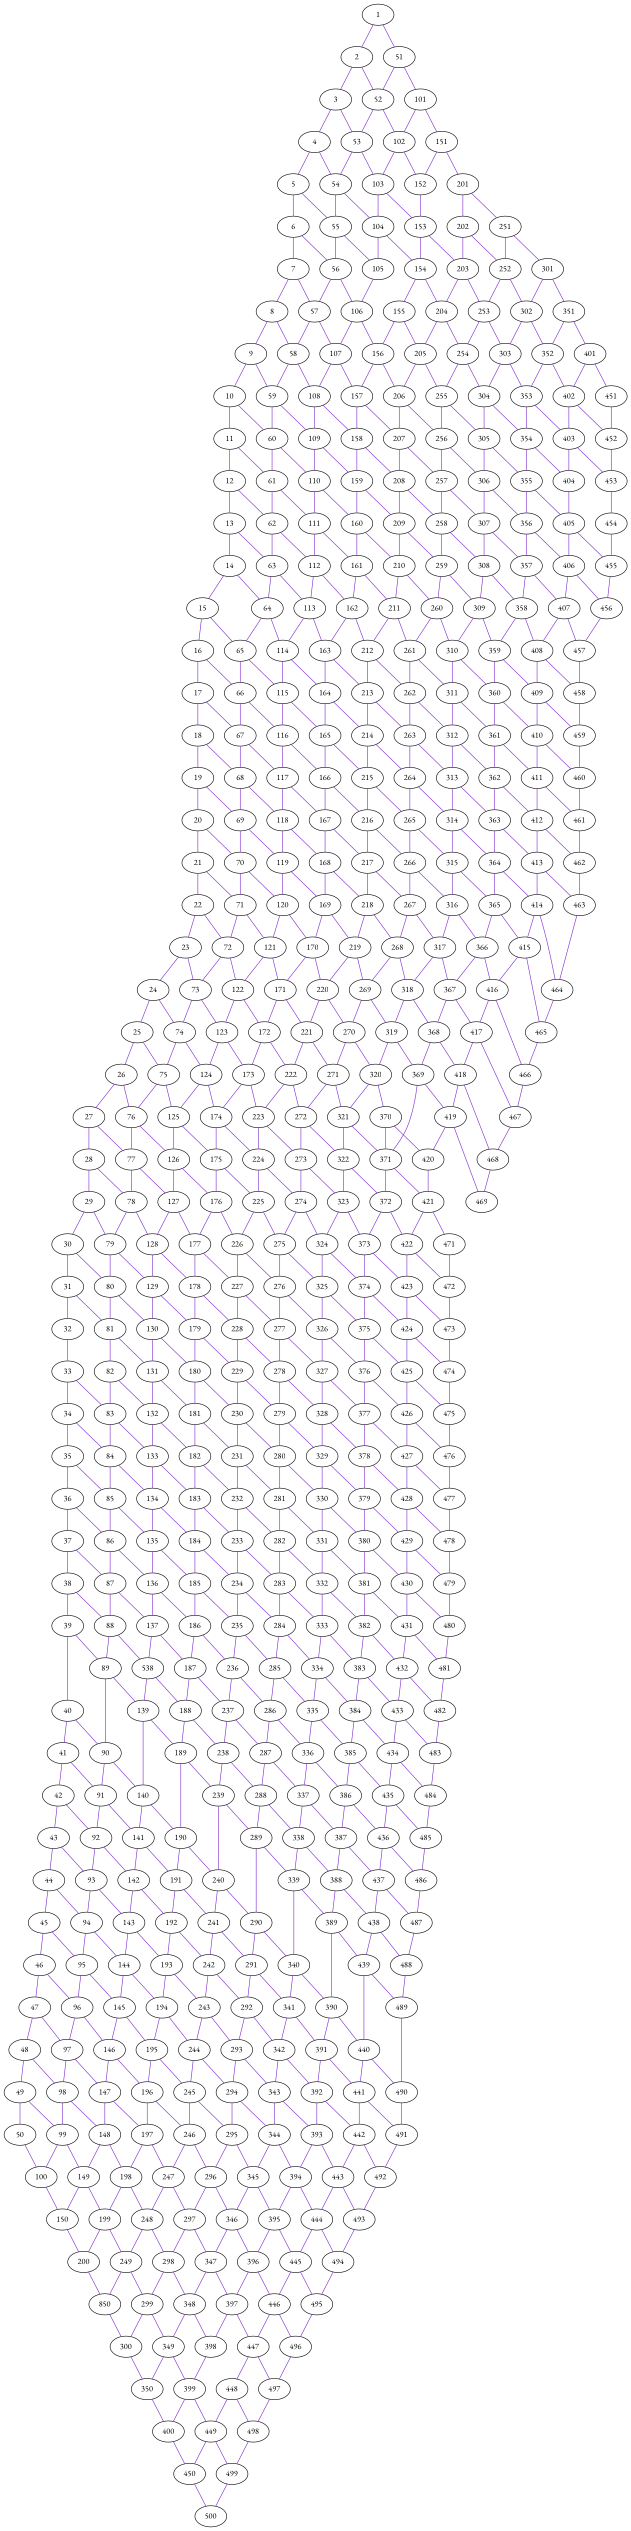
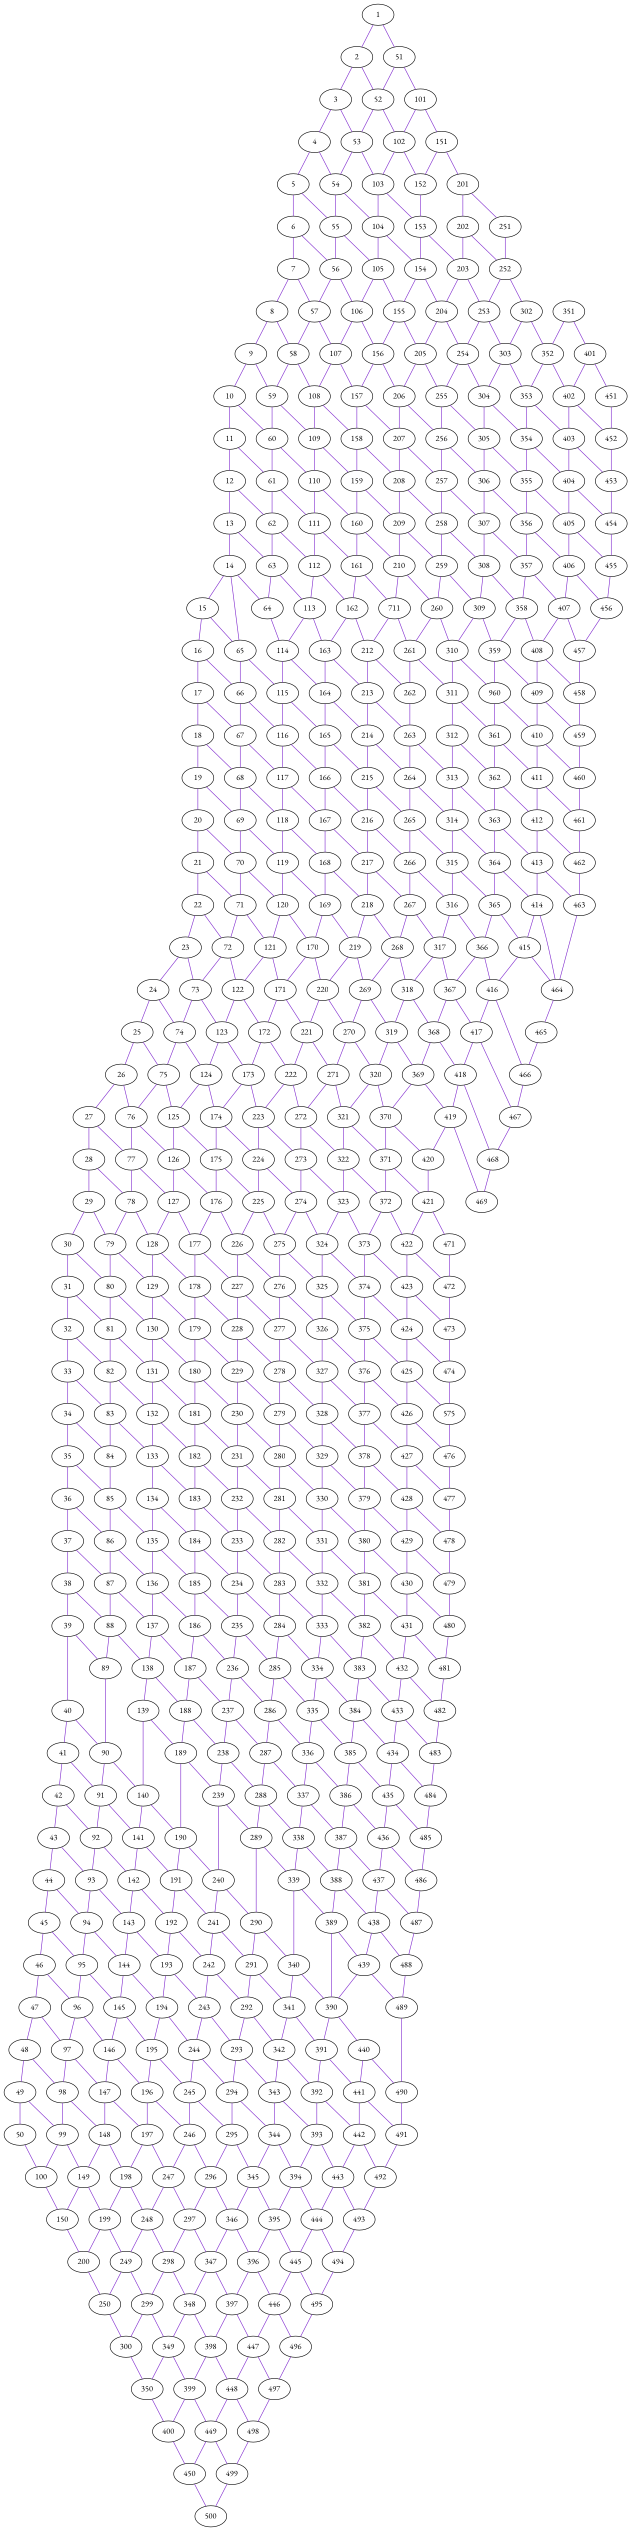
node "301": removed
edge "105" -- "155": added
edge "404" -- "454": added
node "211": label "211" -> "711"
edge "64" -- "65": now "14" -- "65"
node "360": label "360" -> "960"
edge "262" -- "312": removed
edge "415" -- "465": now "415" -- "464"
edge "369" -- "371": now "369" -- "370"
edge "32" -- "82": added
node "475": label "475" -> "575"
edge "84" -- "134": removed
node "538": label "538" -> "138"
edge "89" -- "139": removed
edge "439" -- "440": now "439" -- "390"
node "850": label "850" -> "250"
edge "398" -- "448": added
